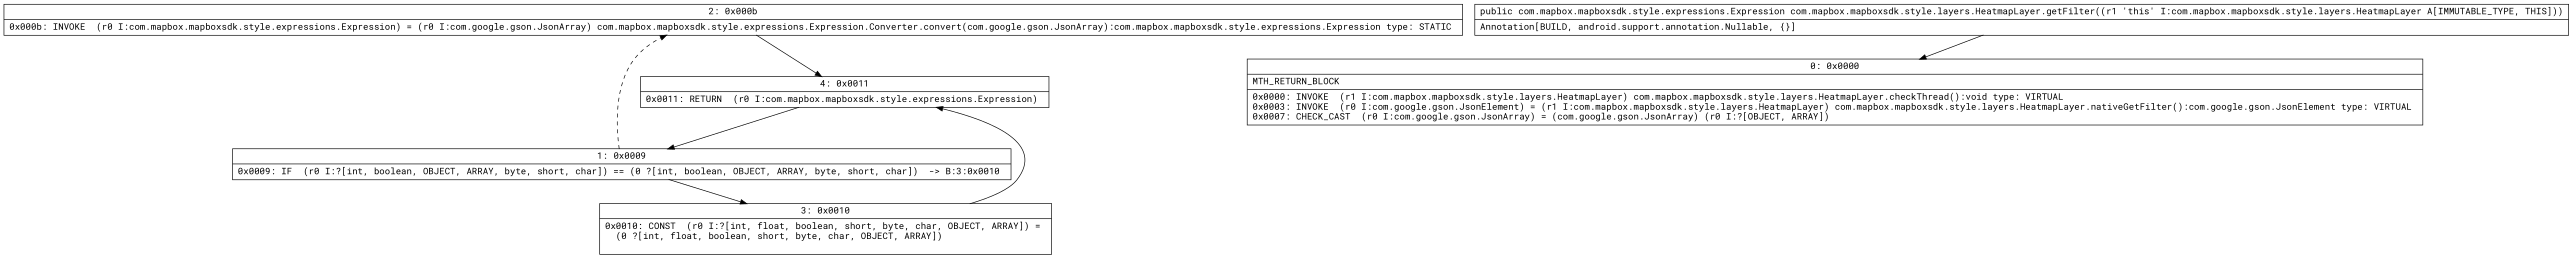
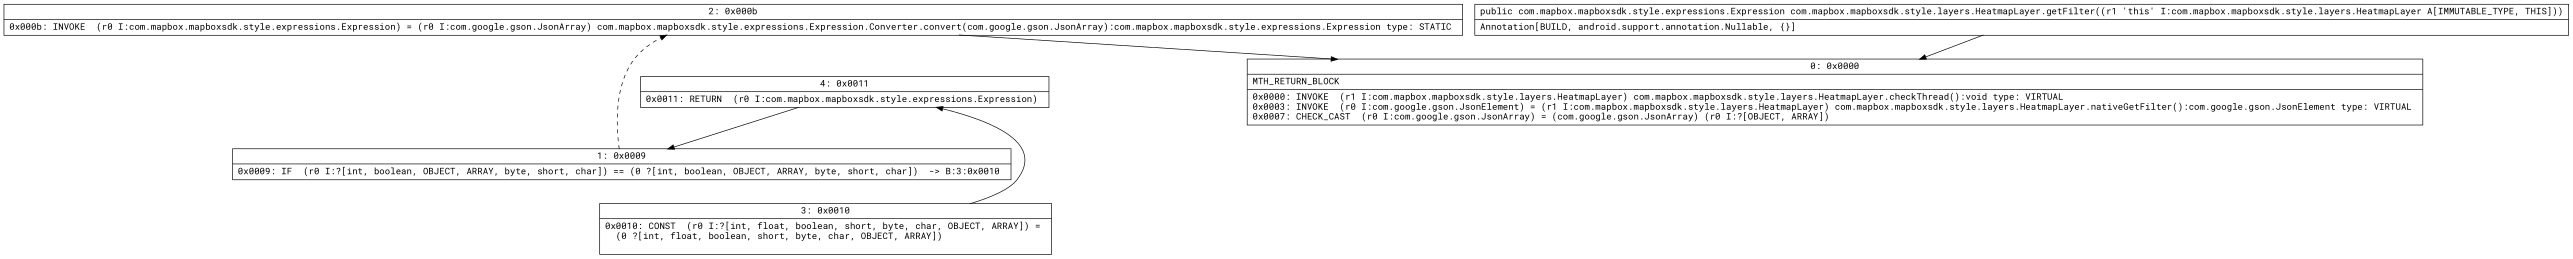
edge "2: 0x000b" -> "4: 0x0011": now "2: 0x000b" -> "0: 0x0000"
edge "1: 0x0009" -> "3: 0x0010": removed
